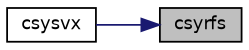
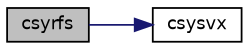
edge "csysvx" -> "csyrfs": reversed
